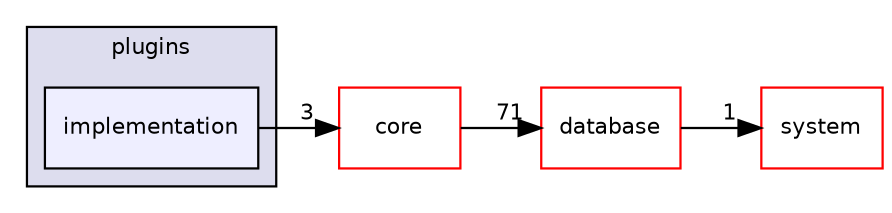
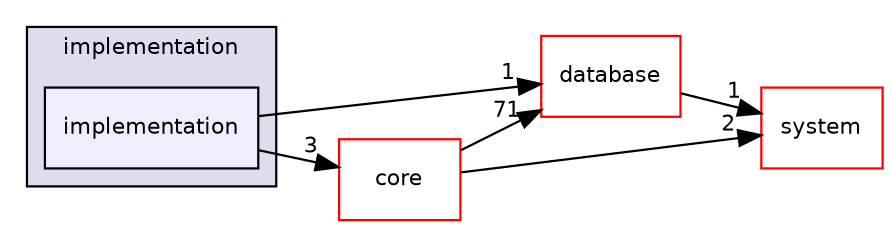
cluster "plugins": label "plugins" -> "implementation"
edge "implementation" -> "database": added
edge "core" -> "system": added
